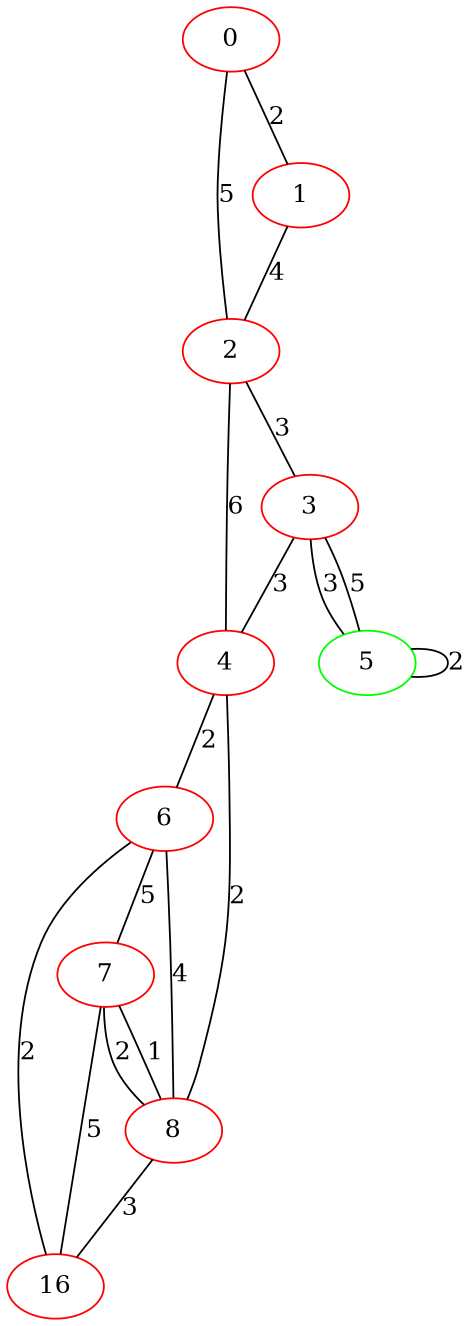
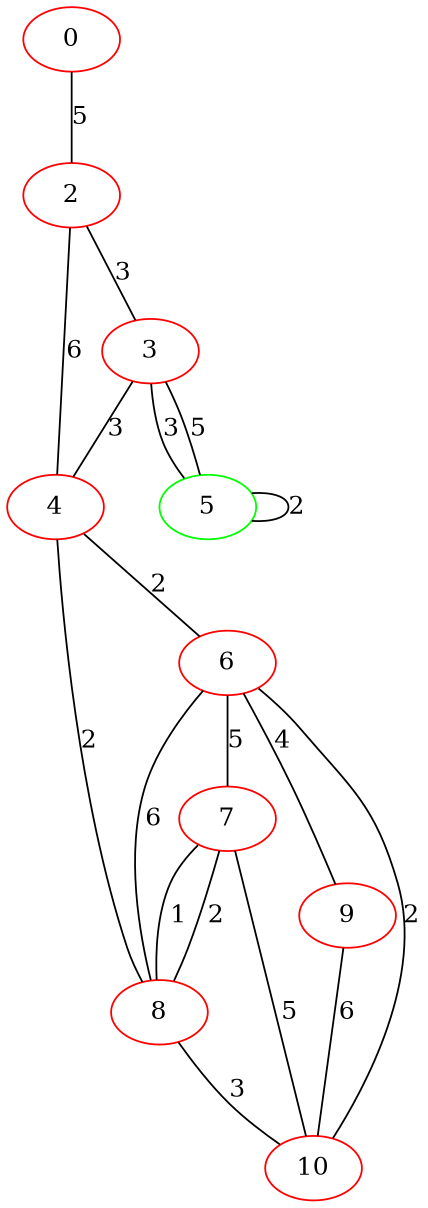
node "1": removed
node "9": added
edge "6" -- "8": label "4" -> "6"
node "16": label "16" -> "10"
